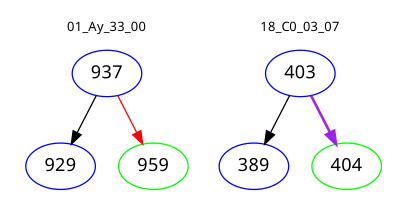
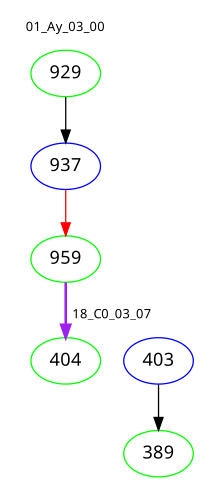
cluster "01_Ay_33_00": label "01_Ay_33_00" -> "01_Ay_03_00"
edge "937" -> "929": reversed
edge "403" -> "404": now "959" -> "404"
node "929": color blue -> green
node "389": color blue -> green
